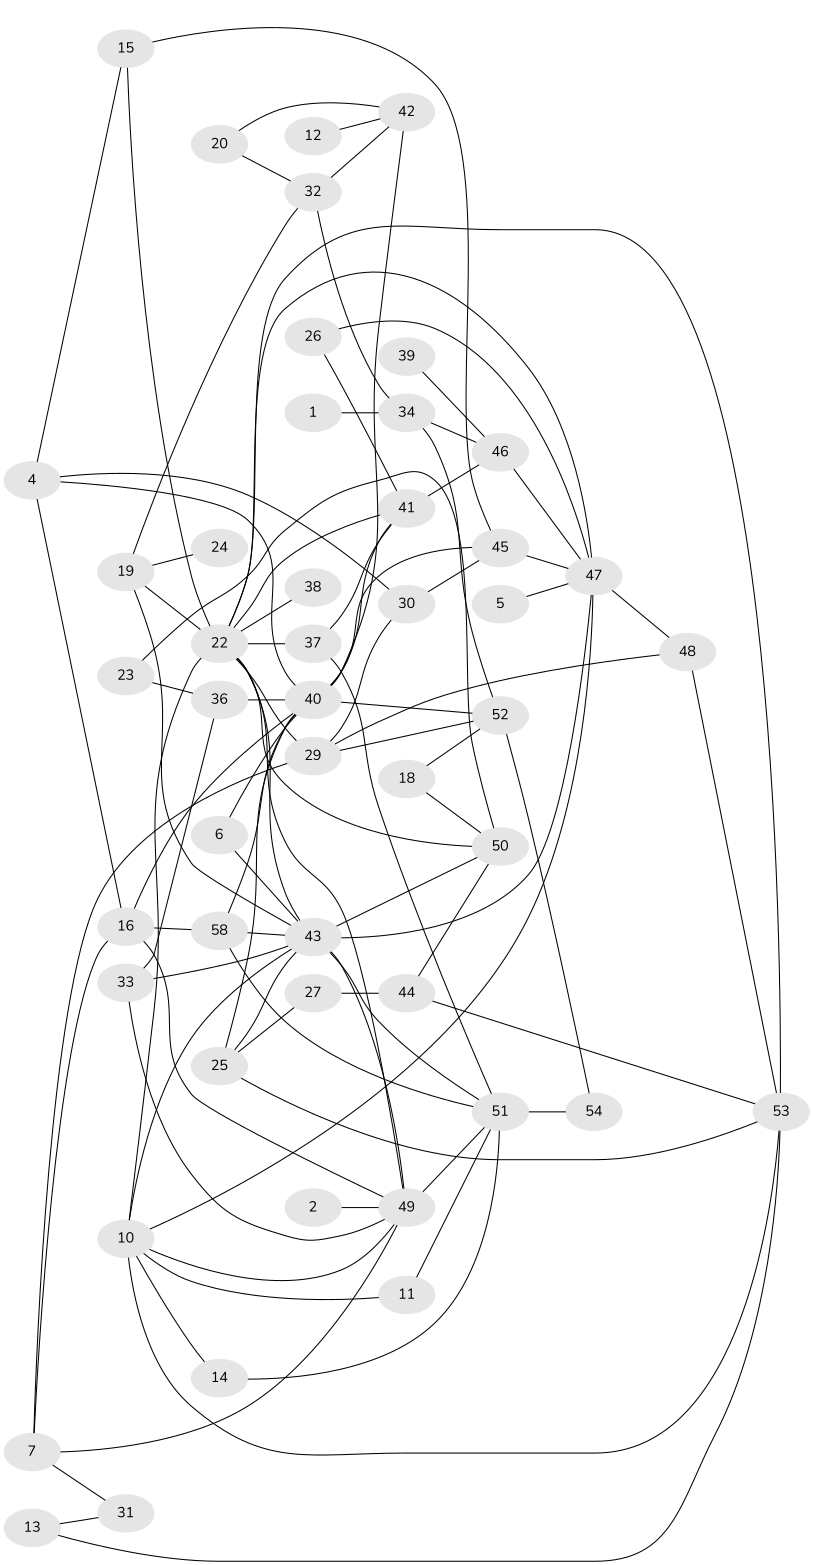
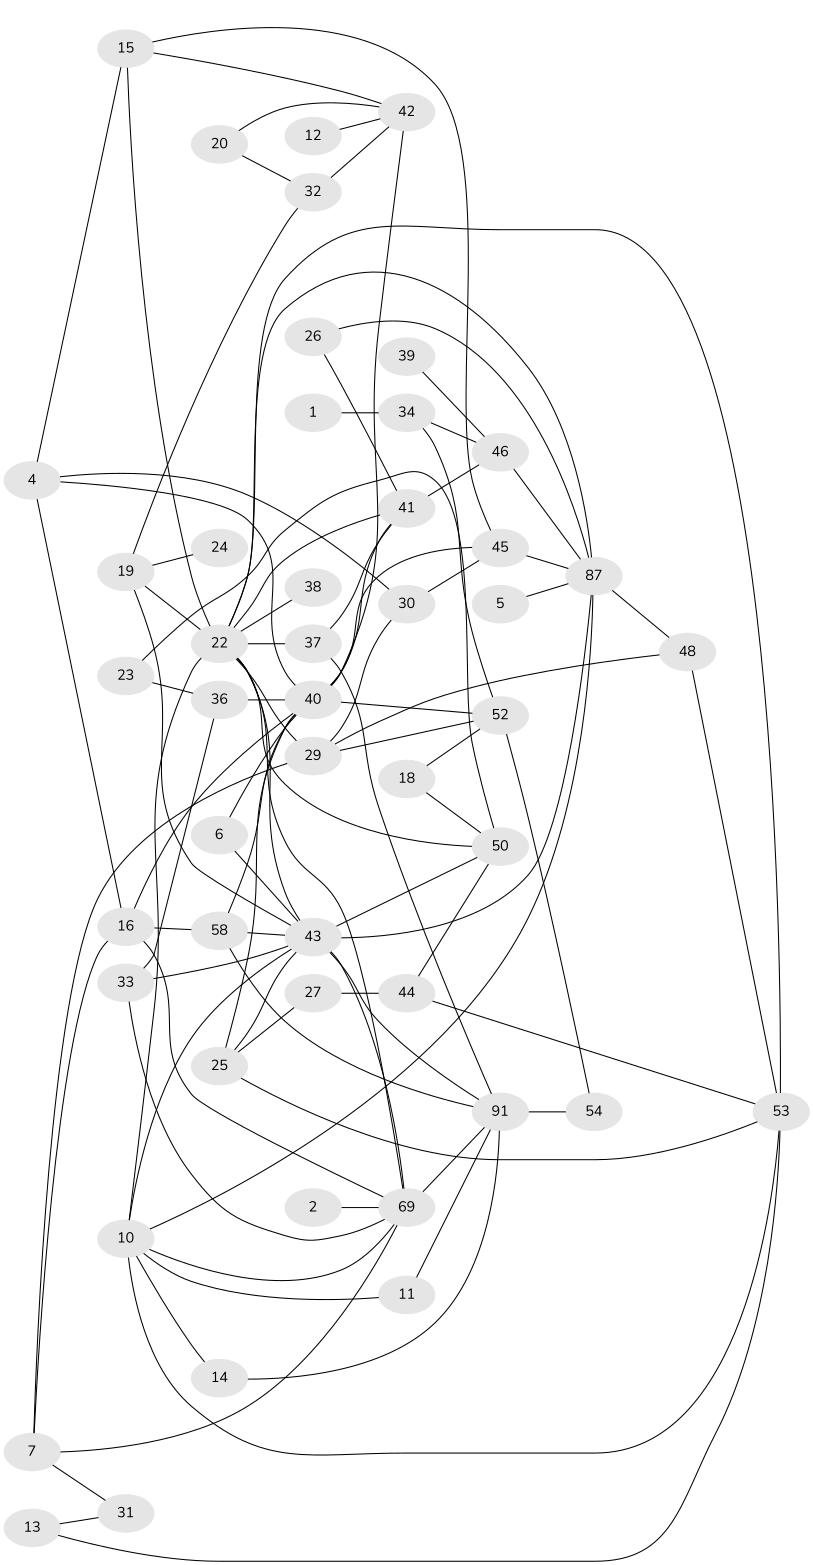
edge "15" -- "42": added
edge "32" -- "34": removed
node "47": label "47" -> "87"
node "51": label "51" -> "91"
node "49": label "49" -> "69"
